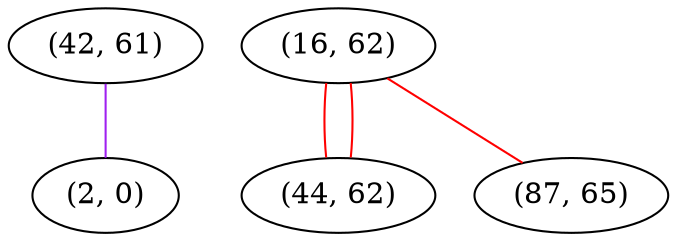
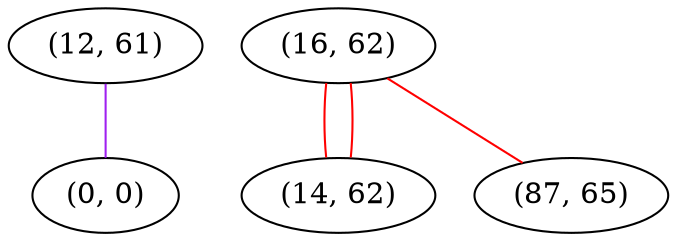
node "(42, 61)": label "(42, 61)" -> "(12, 61)"
node "(2, 0)": label "(2, 0)" -> "(0, 0)"
node "(44, 62)": label "(44, 62)" -> "(14, 62)"
